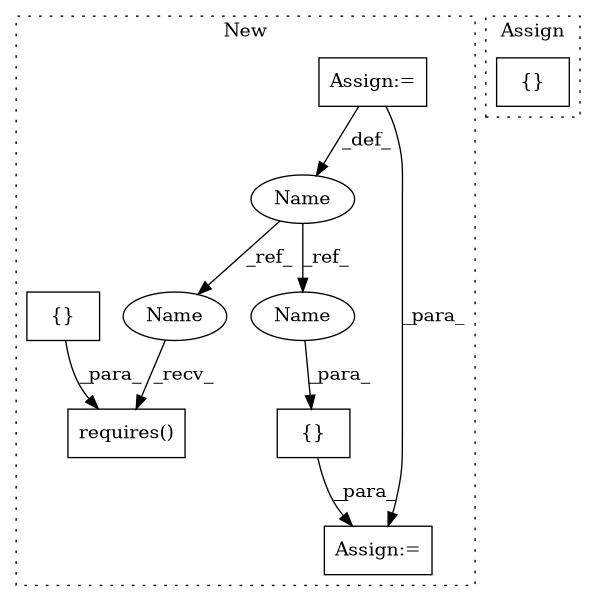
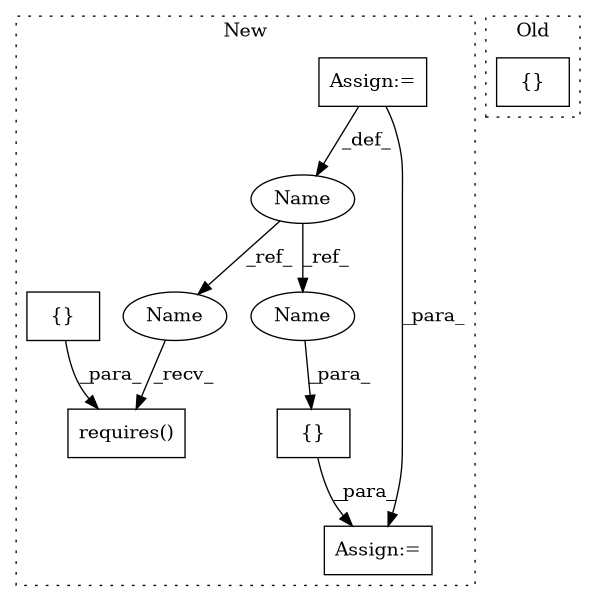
cluster "Assign": label "Assign" -> "Old"
